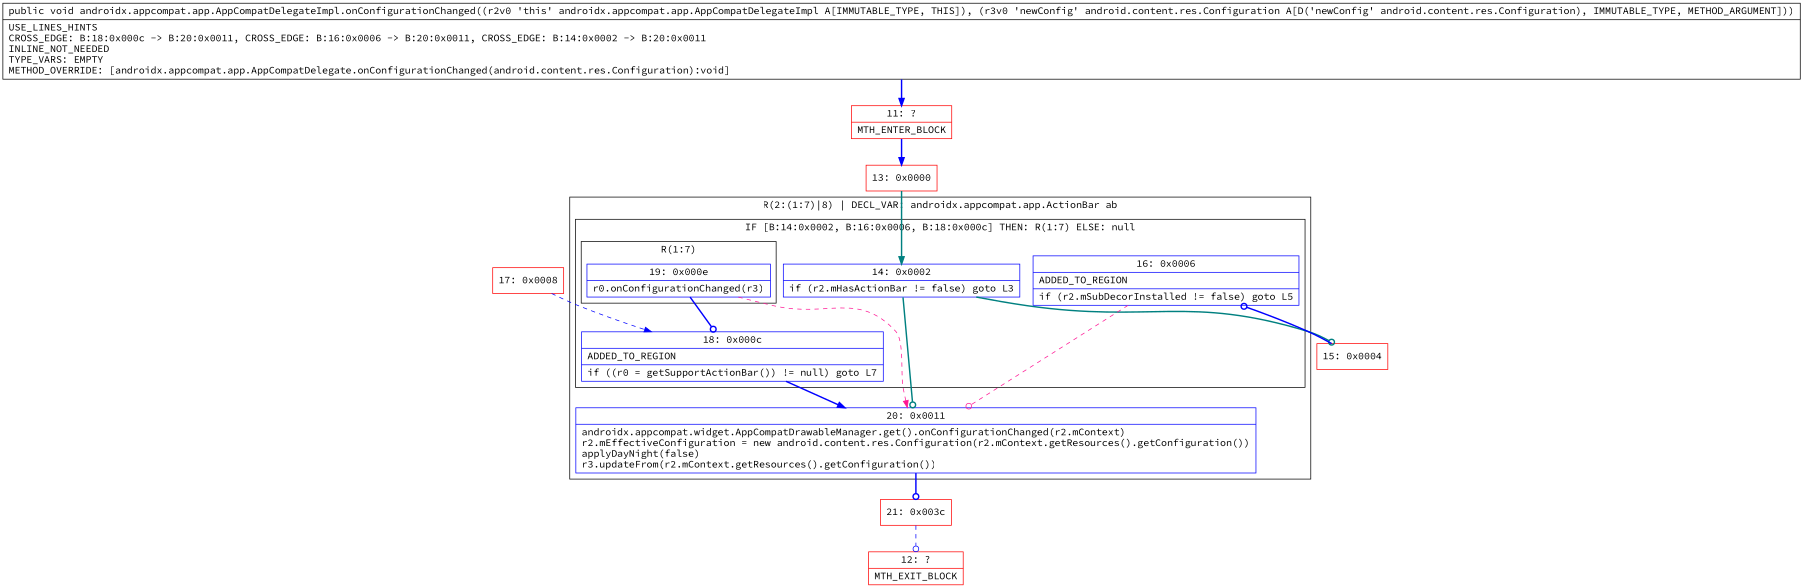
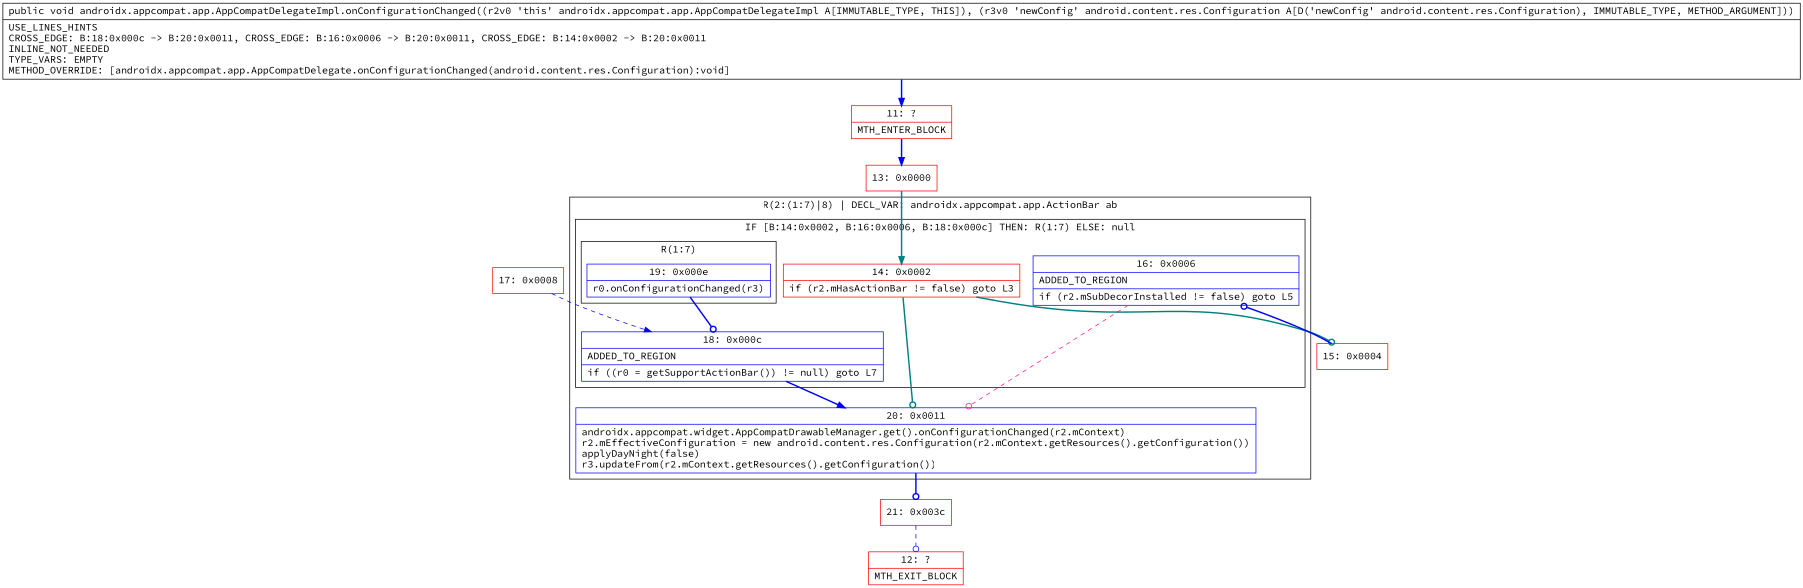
node "14: 0x0002": color blue -> red
edge "19: 0x000e" -> "20: 0x0011": removed
